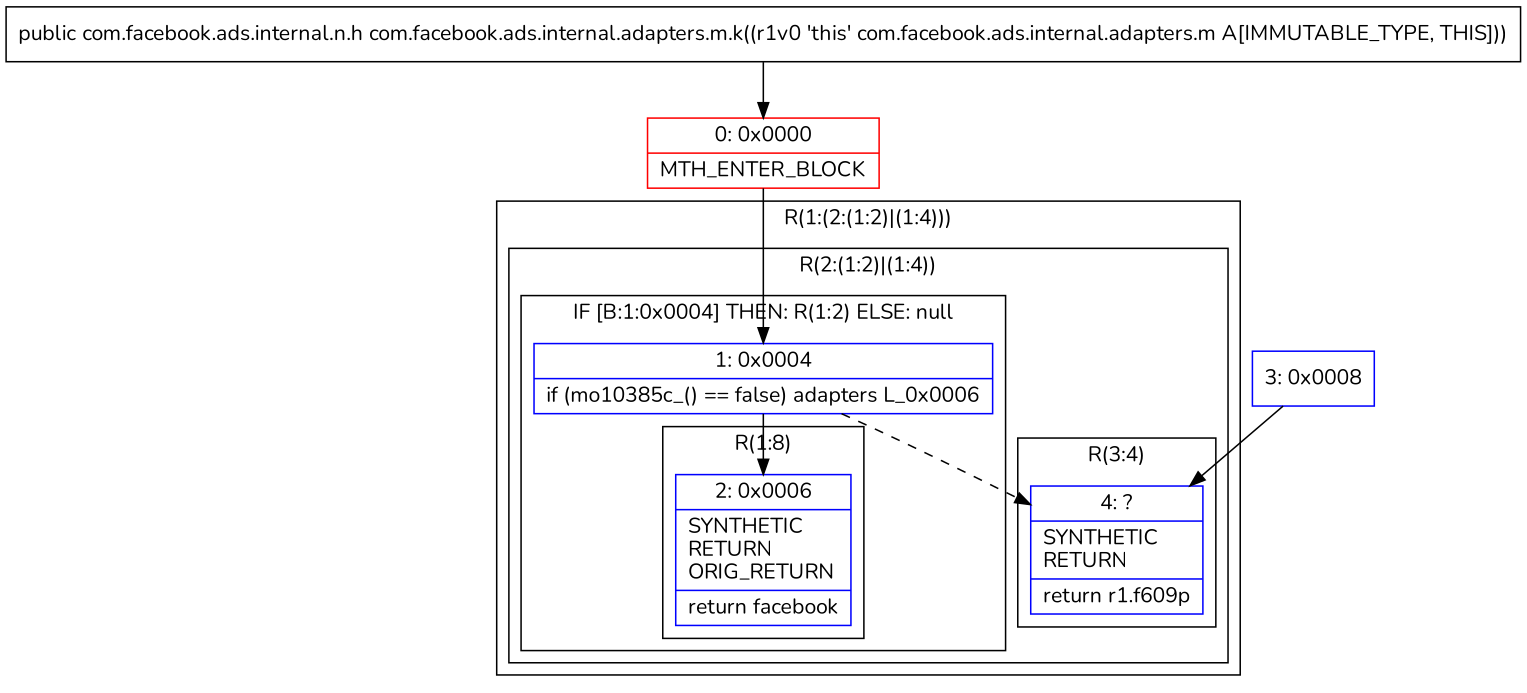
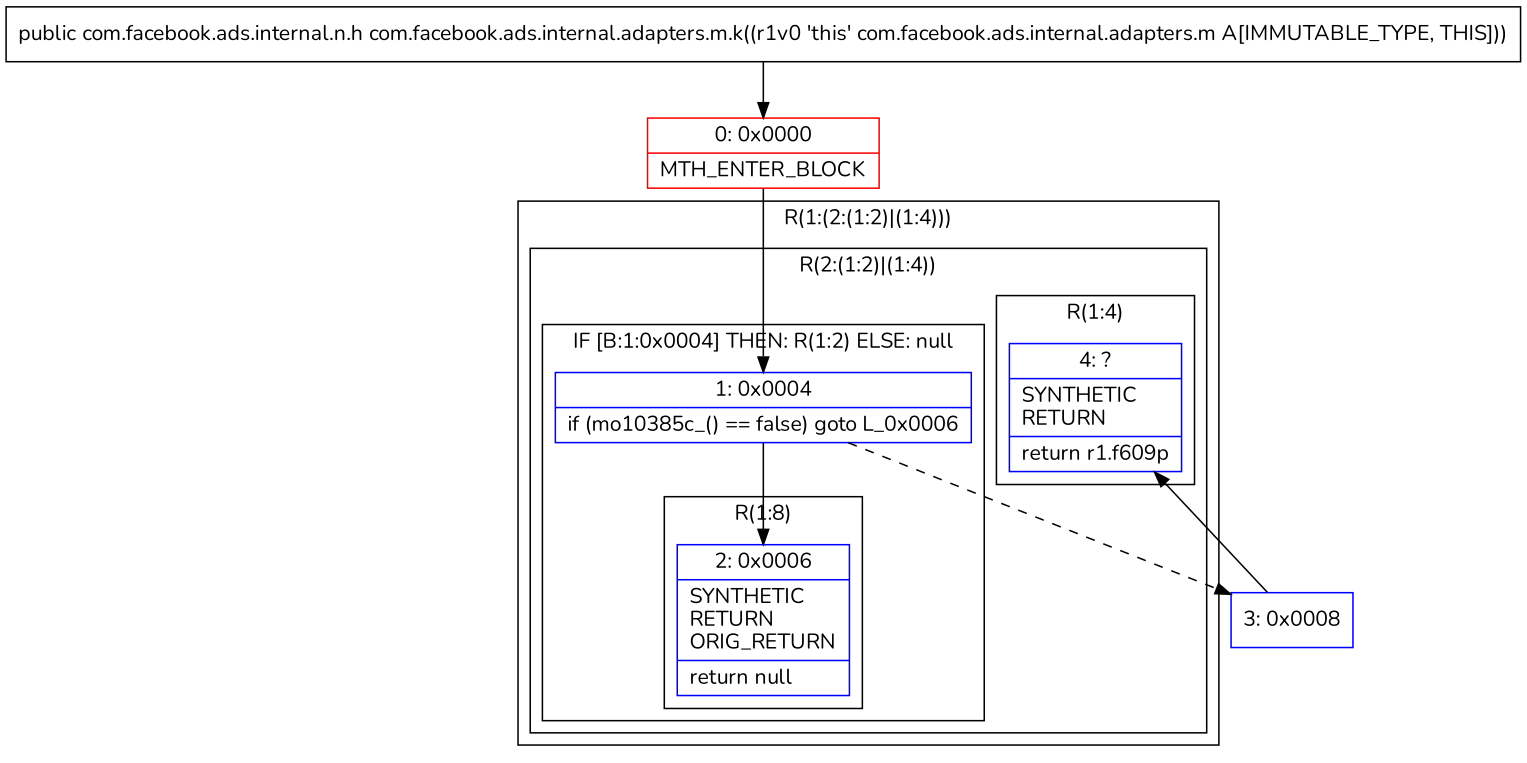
node "1: 0x0004": text "if (mo10385c_() == false) adapters L_0x0006" -> "if (mo10385c_() == false) goto L_0x0006"
edge "1: 0x0004" -> "4: ?": now "1: 0x0004" -> "3: 0x0008"
cluster "R(3:4)": label "R(3:4)" -> "R(1:4)"
node "2: 0x0006": text "return facebook" -> "return null"
